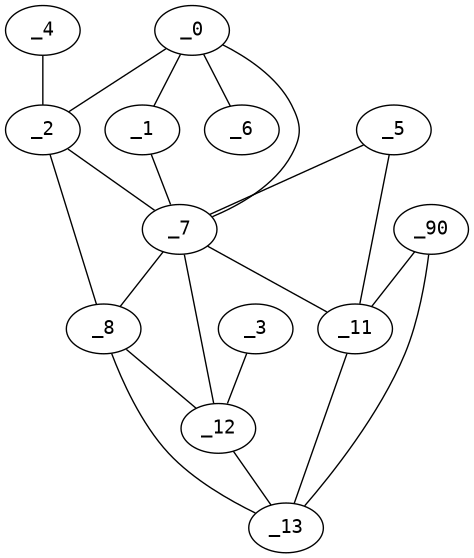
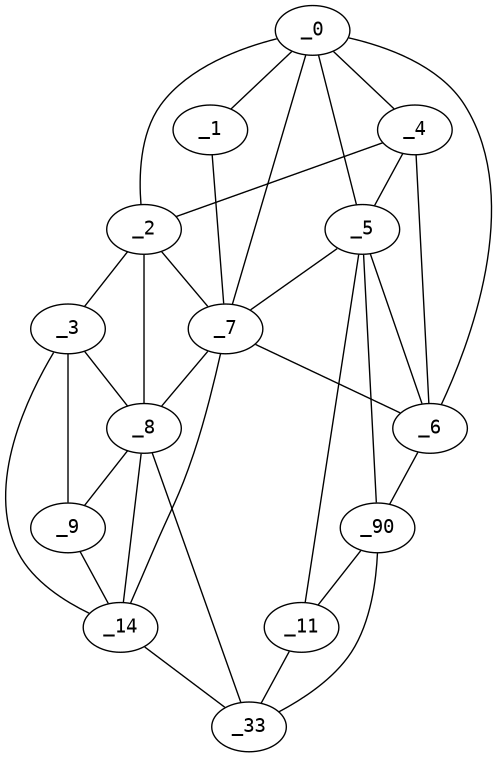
edge "_0" -- "_4": added
edge "_0" -- "_5": added
edge "_4" -- "_5": added
edge "_2" -- "_3": added
edge "_7" -- "_11": now "_7" -- "_6"
edge "_4" -- "_6": added
edge "_5" -- "_6": added
edge "_3" -- "_8": added
edge "_5" -- "_90": added
node "_12": label "_12" -> "_14"
edge "_6" -- "_90": added
node "_9": added
node "_13": label "_13" -> "_33"
